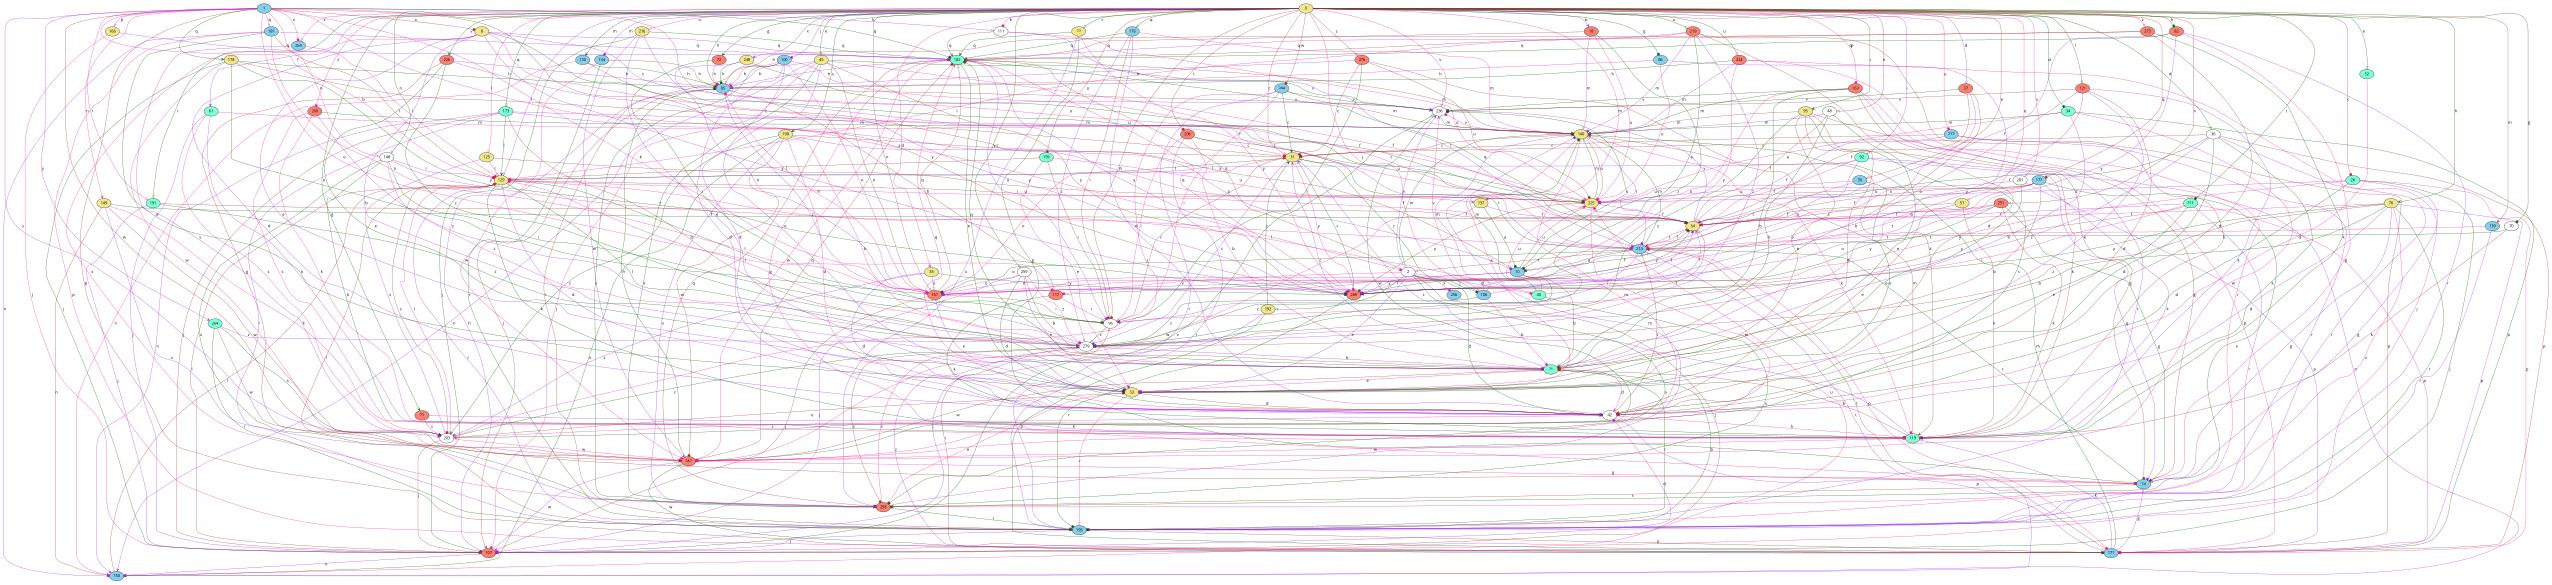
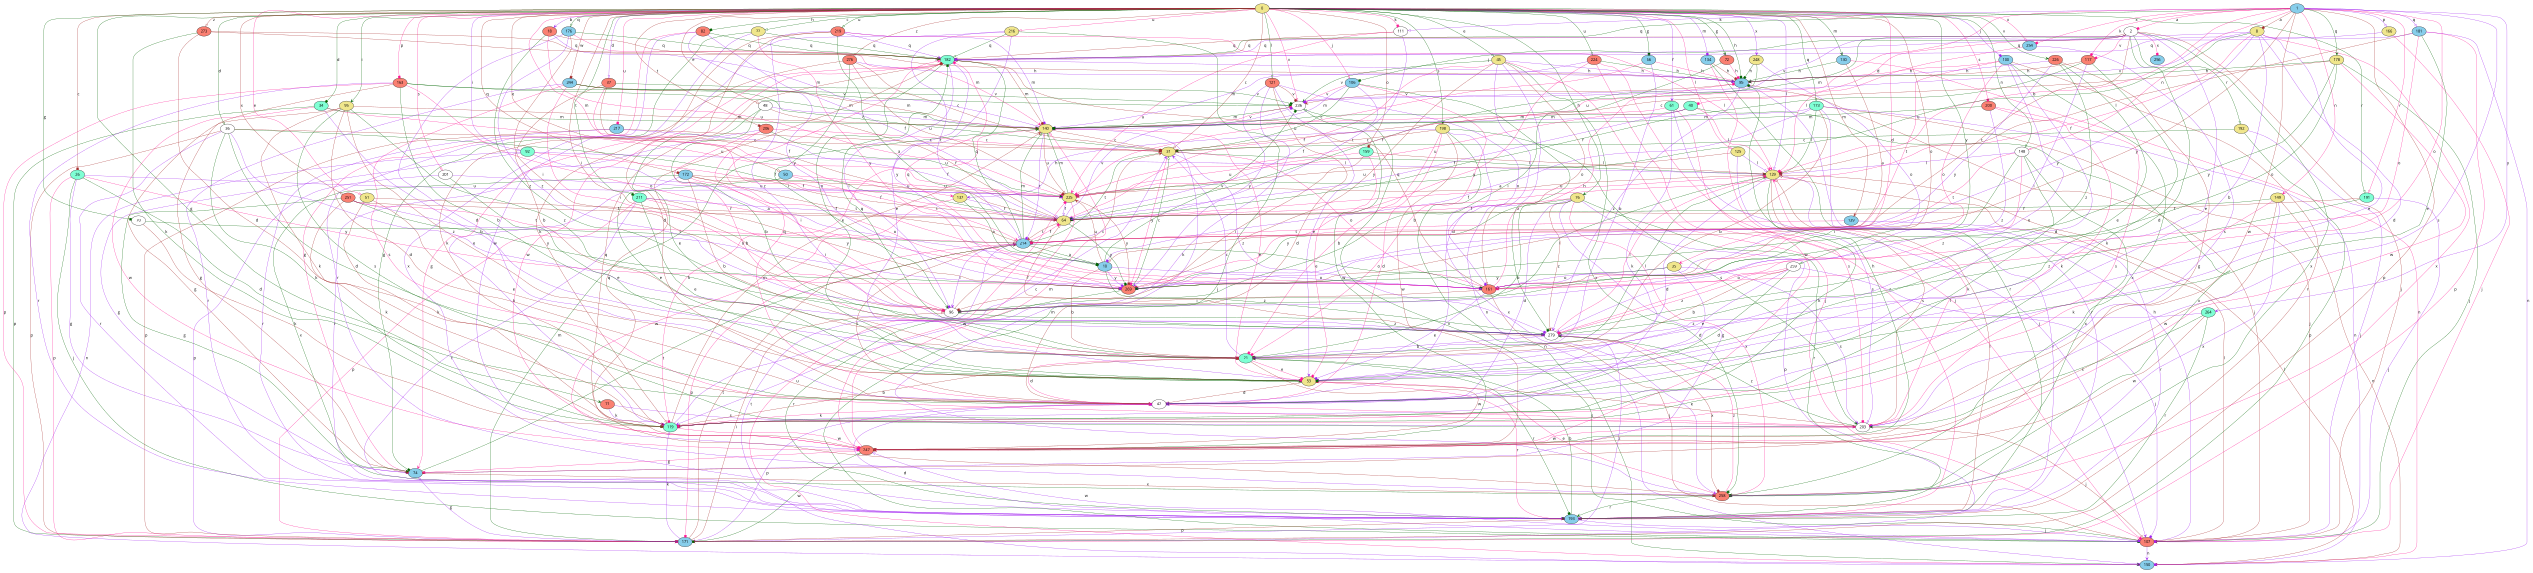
node "52": removed
edge "214" -> "2": reversed
